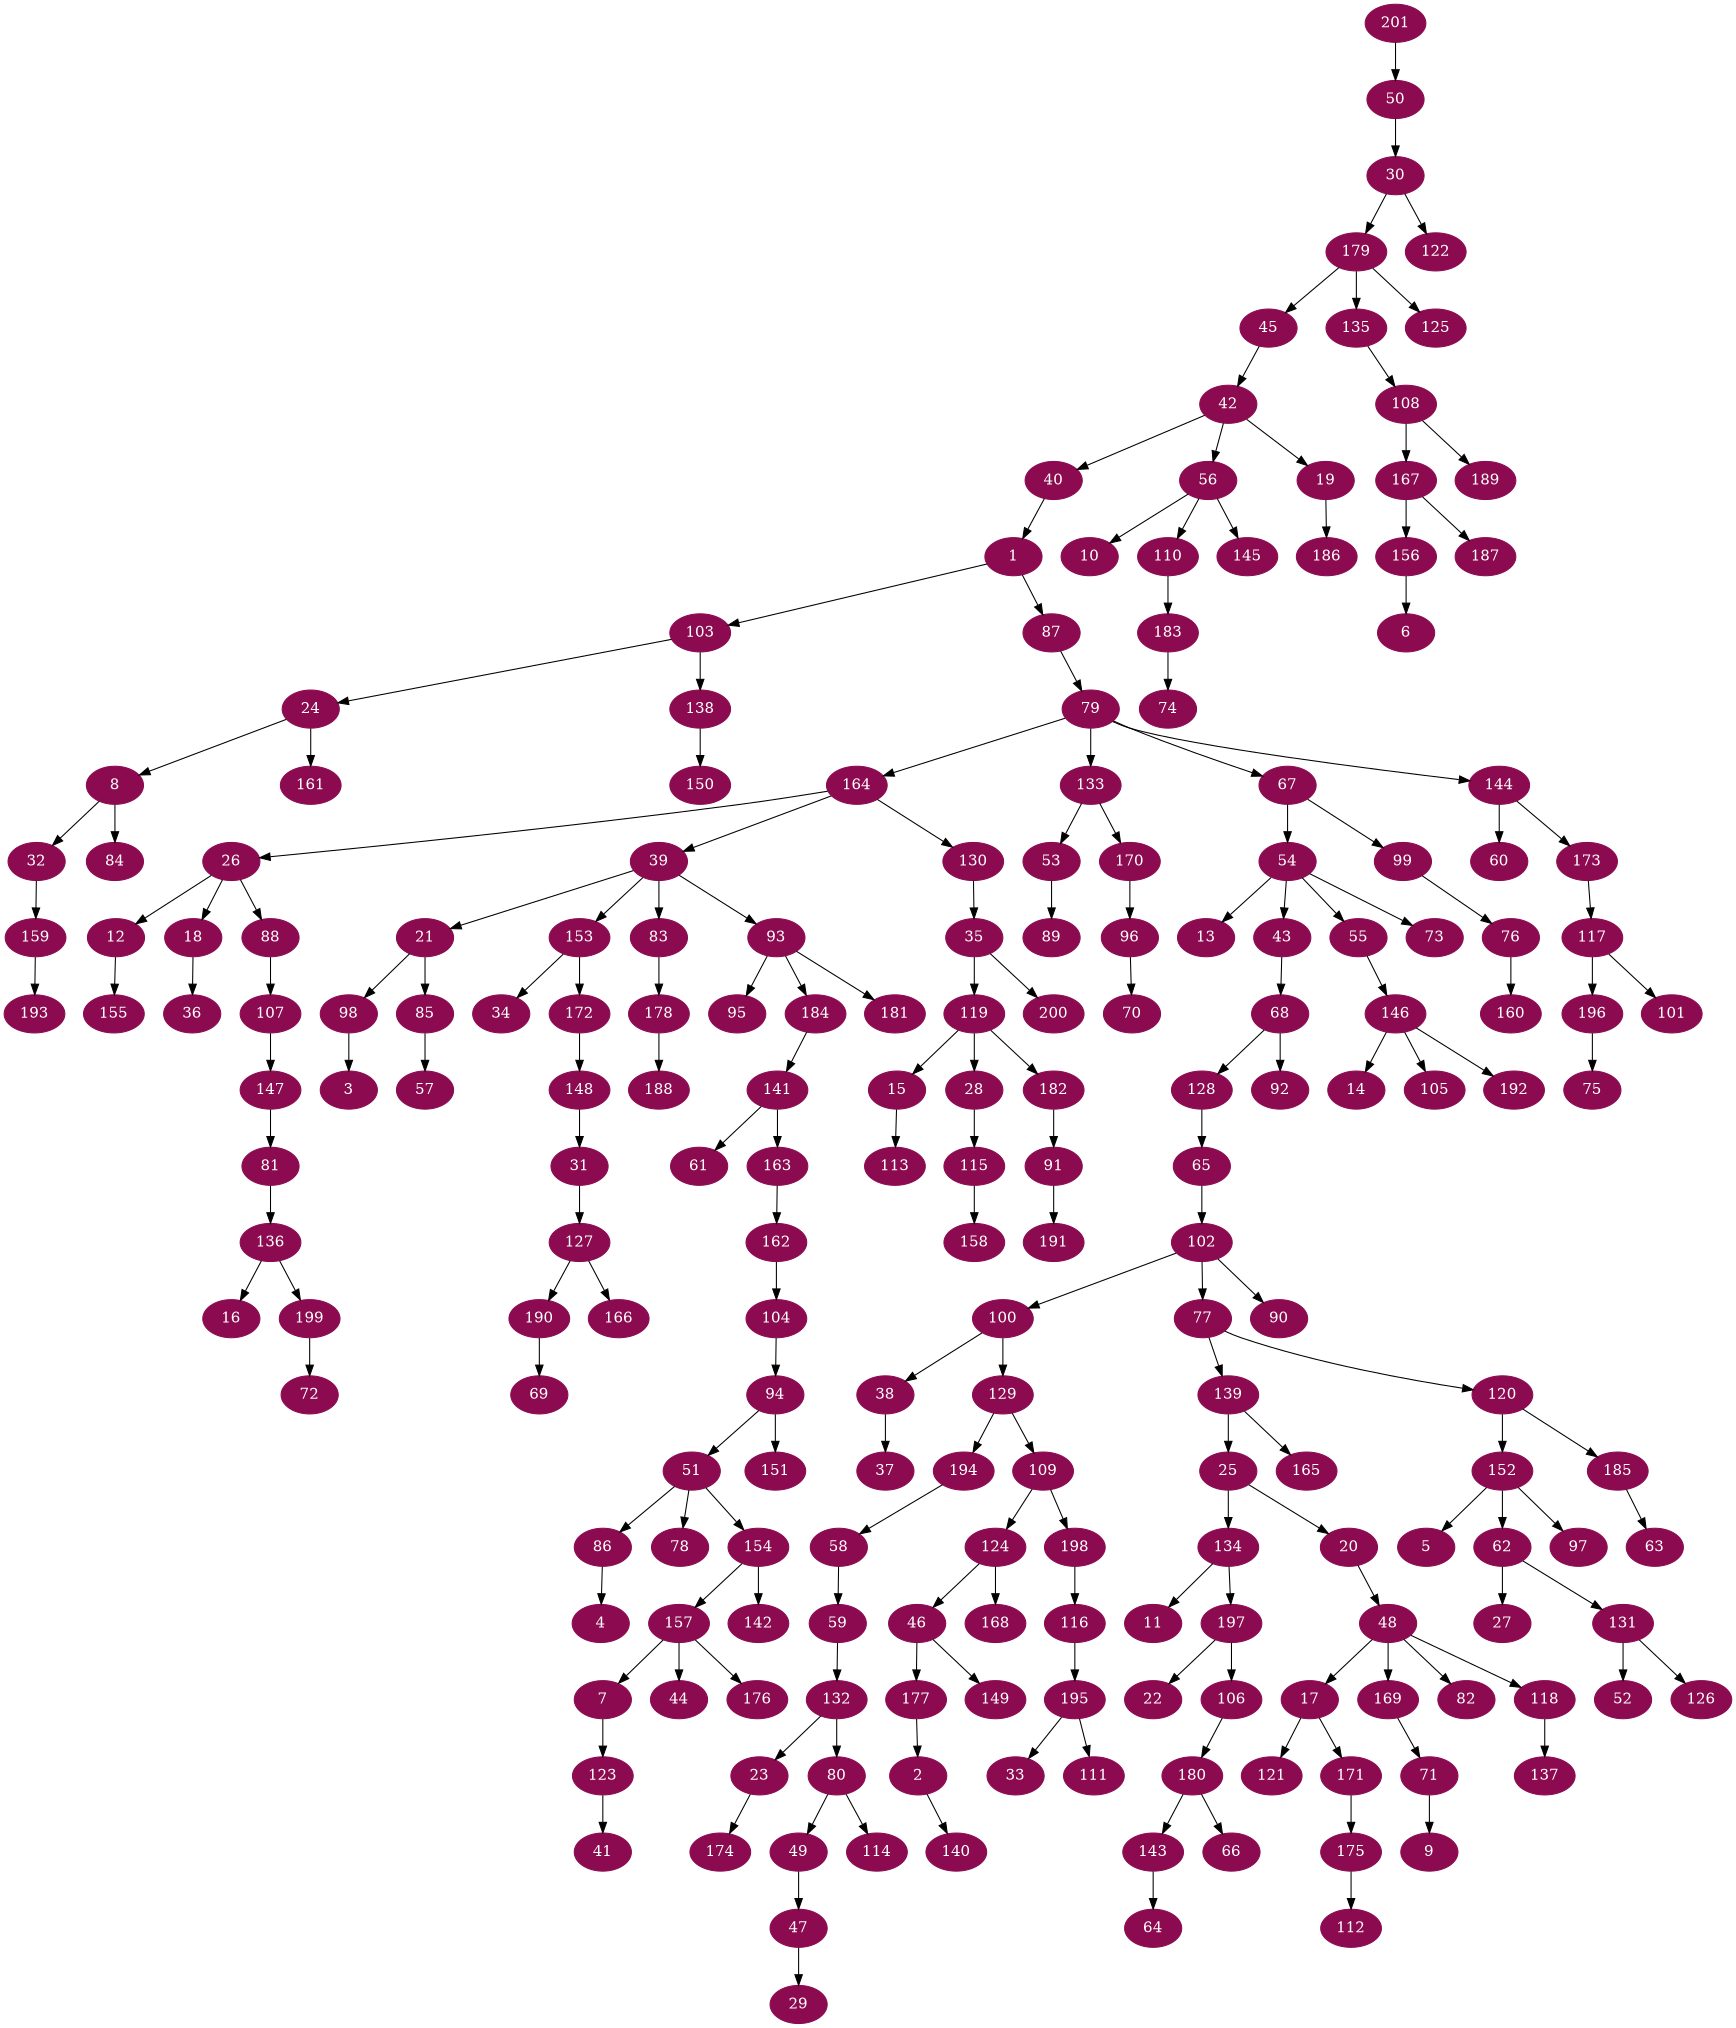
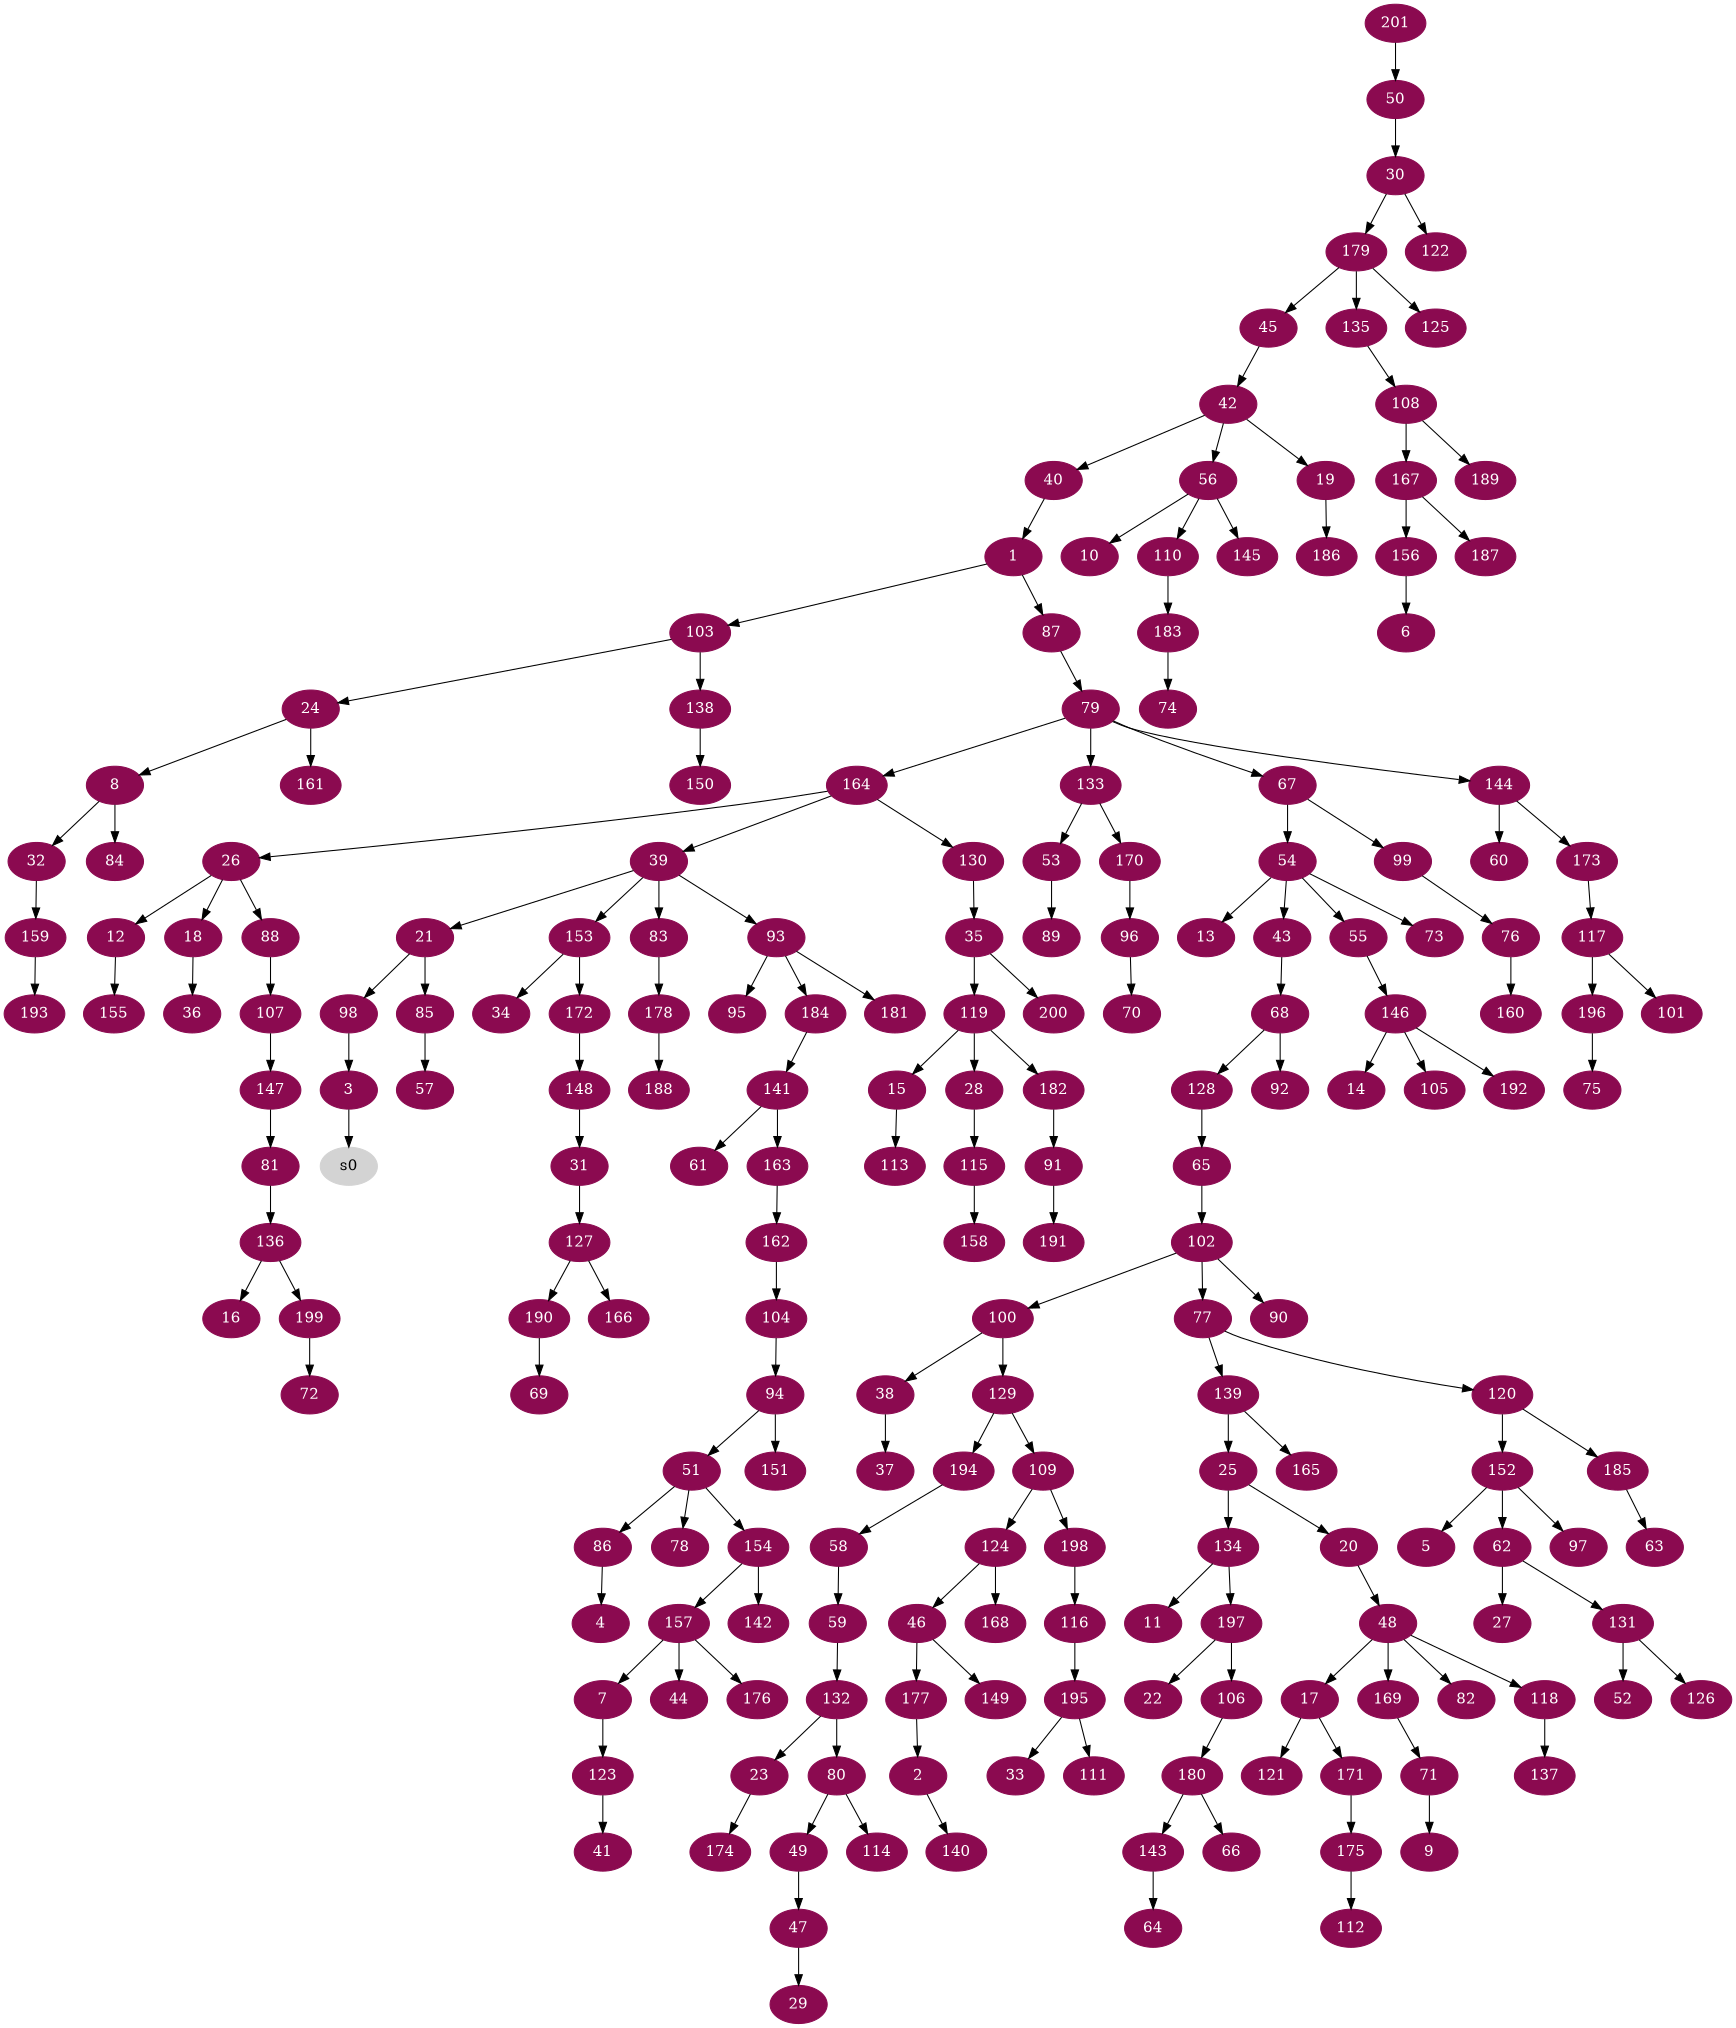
node "s0": added
